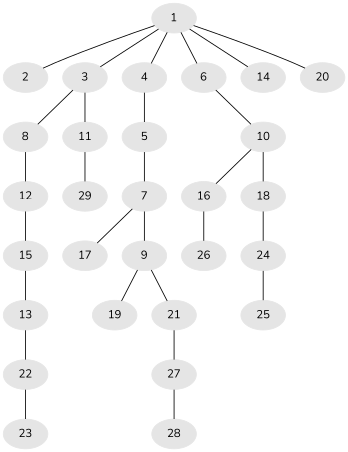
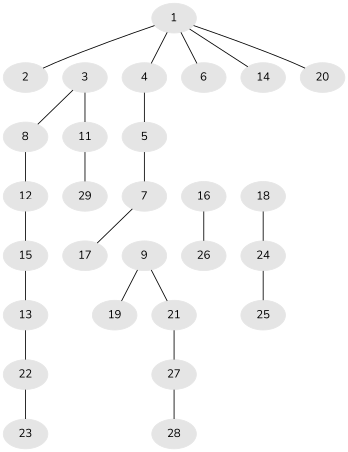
edge "1" -- "3": removed
node "10": removed
edge "7" -- "9": removed
